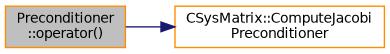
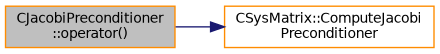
node "Preconditioner ::operator()": label "Preconditioner ::operator()" -> "CJacobiPreconditioner ::operator()"
